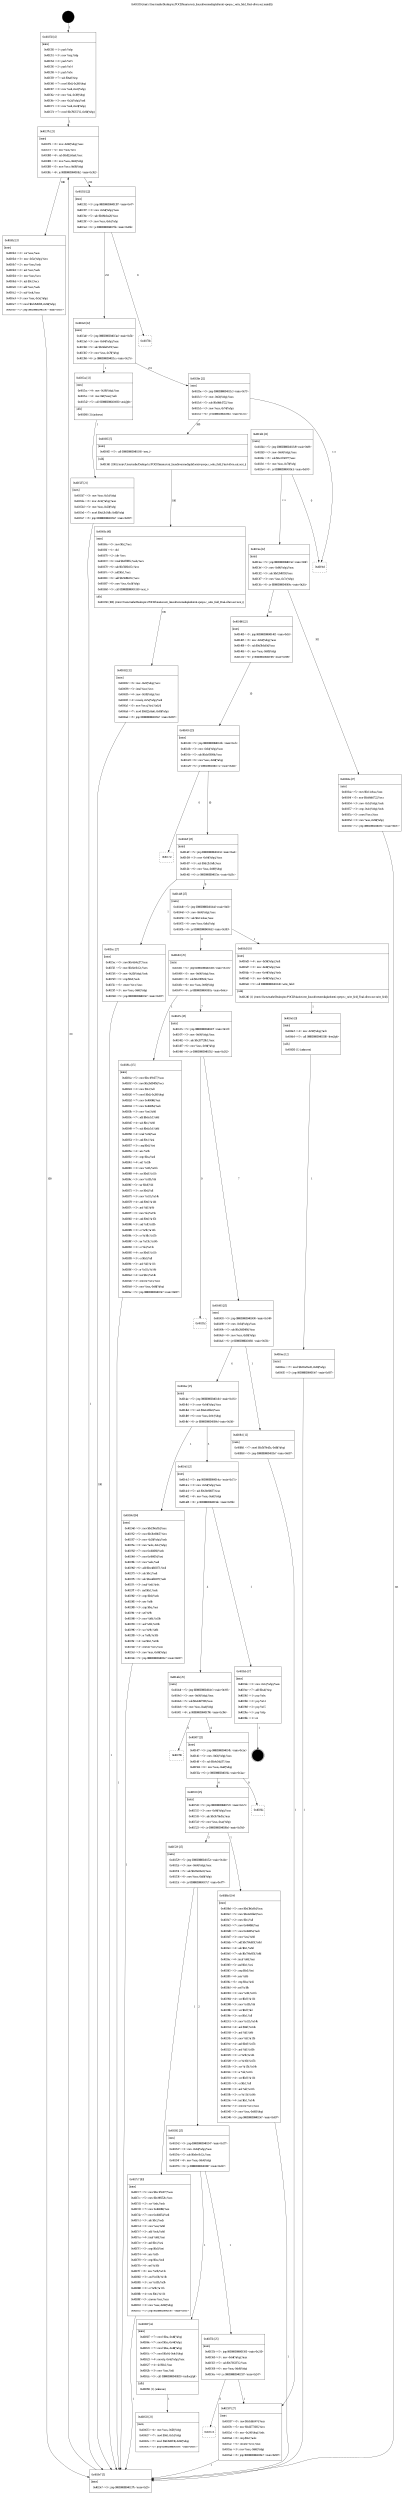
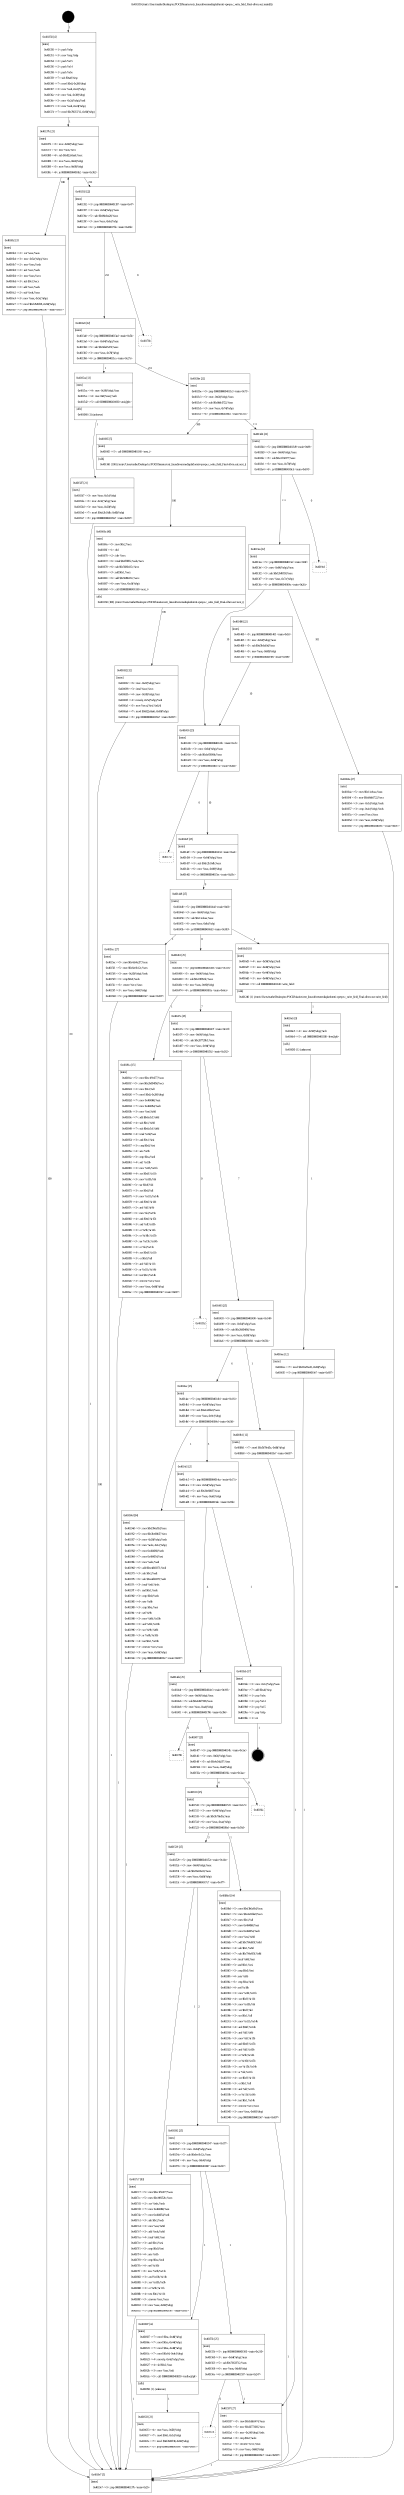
edge "0x4013be [22]" -> "0x4019cd": now "0x4013be [22]" -> "0x4013d4 [22]"
edge "0x4013ea [22]" -> "0x401400 [22]": now "0x4013ea [22]" -> "0x401416 [25]"
edge "0x40142f [25]" -> "0x4015ec [27]": now "0x401448 [25]" -> "0x4015ec [27]"
